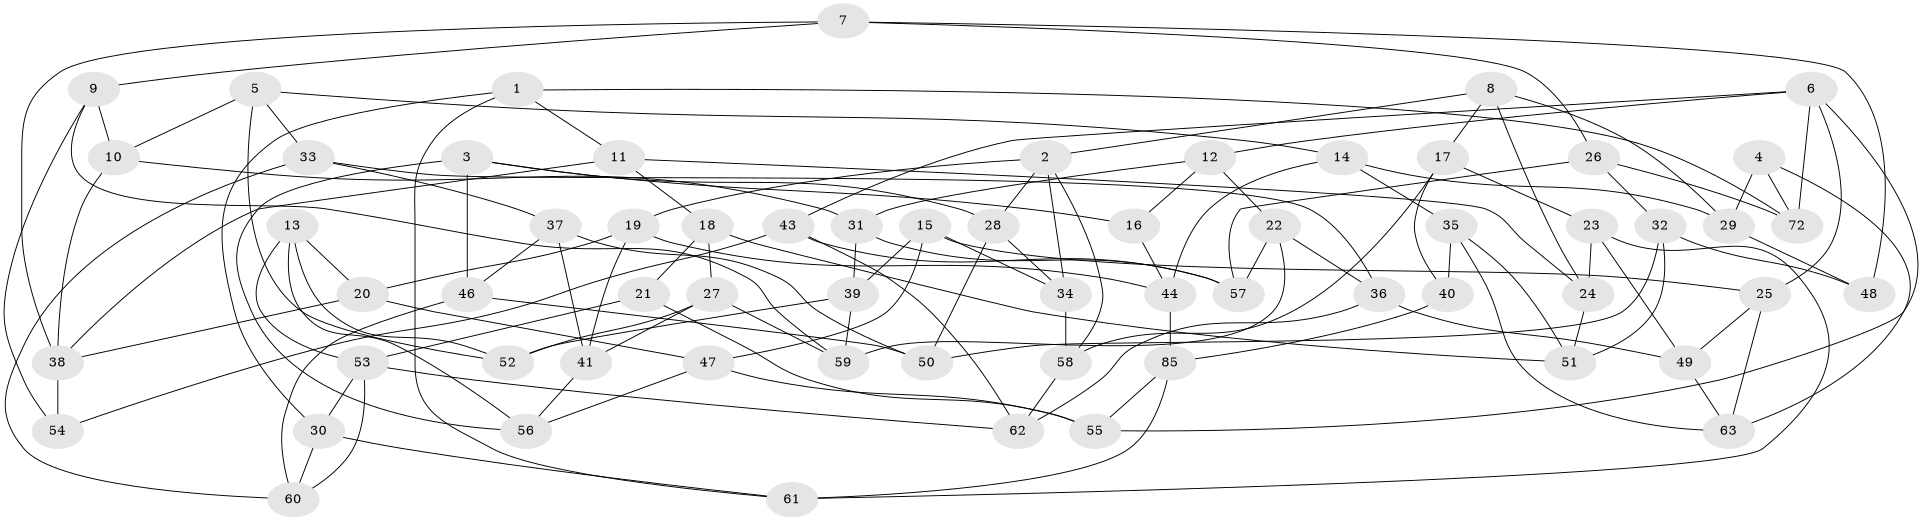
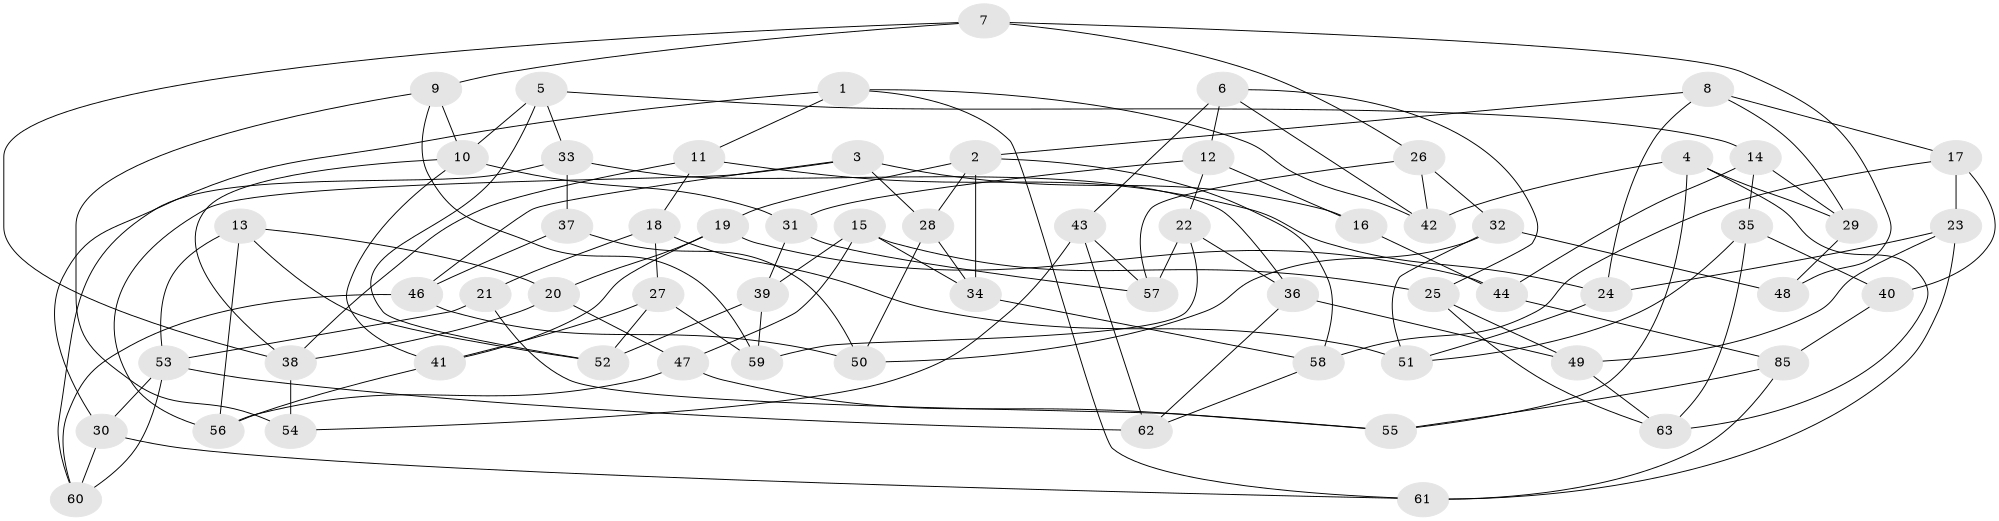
node "72": label "72" -> "42"
edge "37" -- "41": now "10" -- "41"
edge "6" -- "55": now "4" -- "55"
